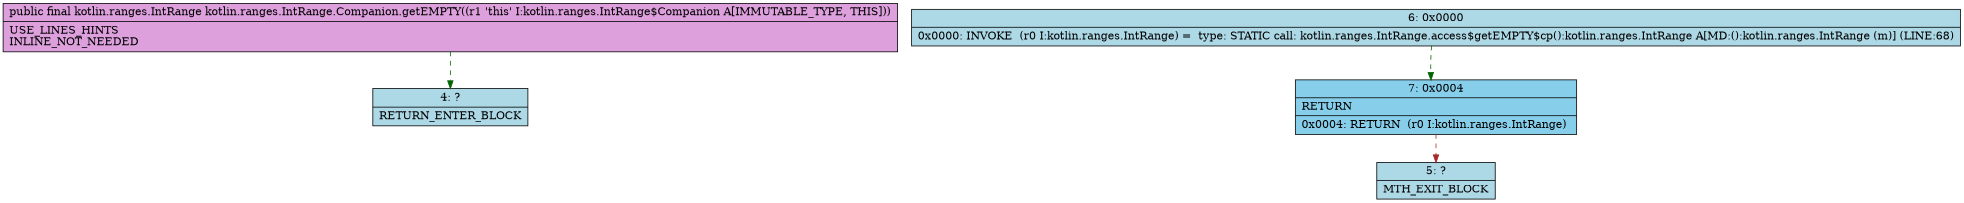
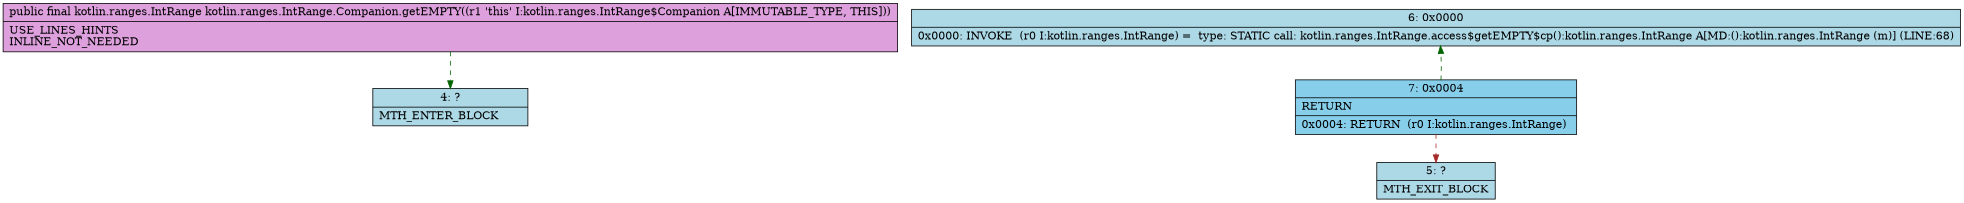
edge "6: 0x0000" -> "7: 0x0004": reversed
node "4: ?": text "RETURN_ENTER_BLOCK" -> "MTH_ENTER_BLOCK"
